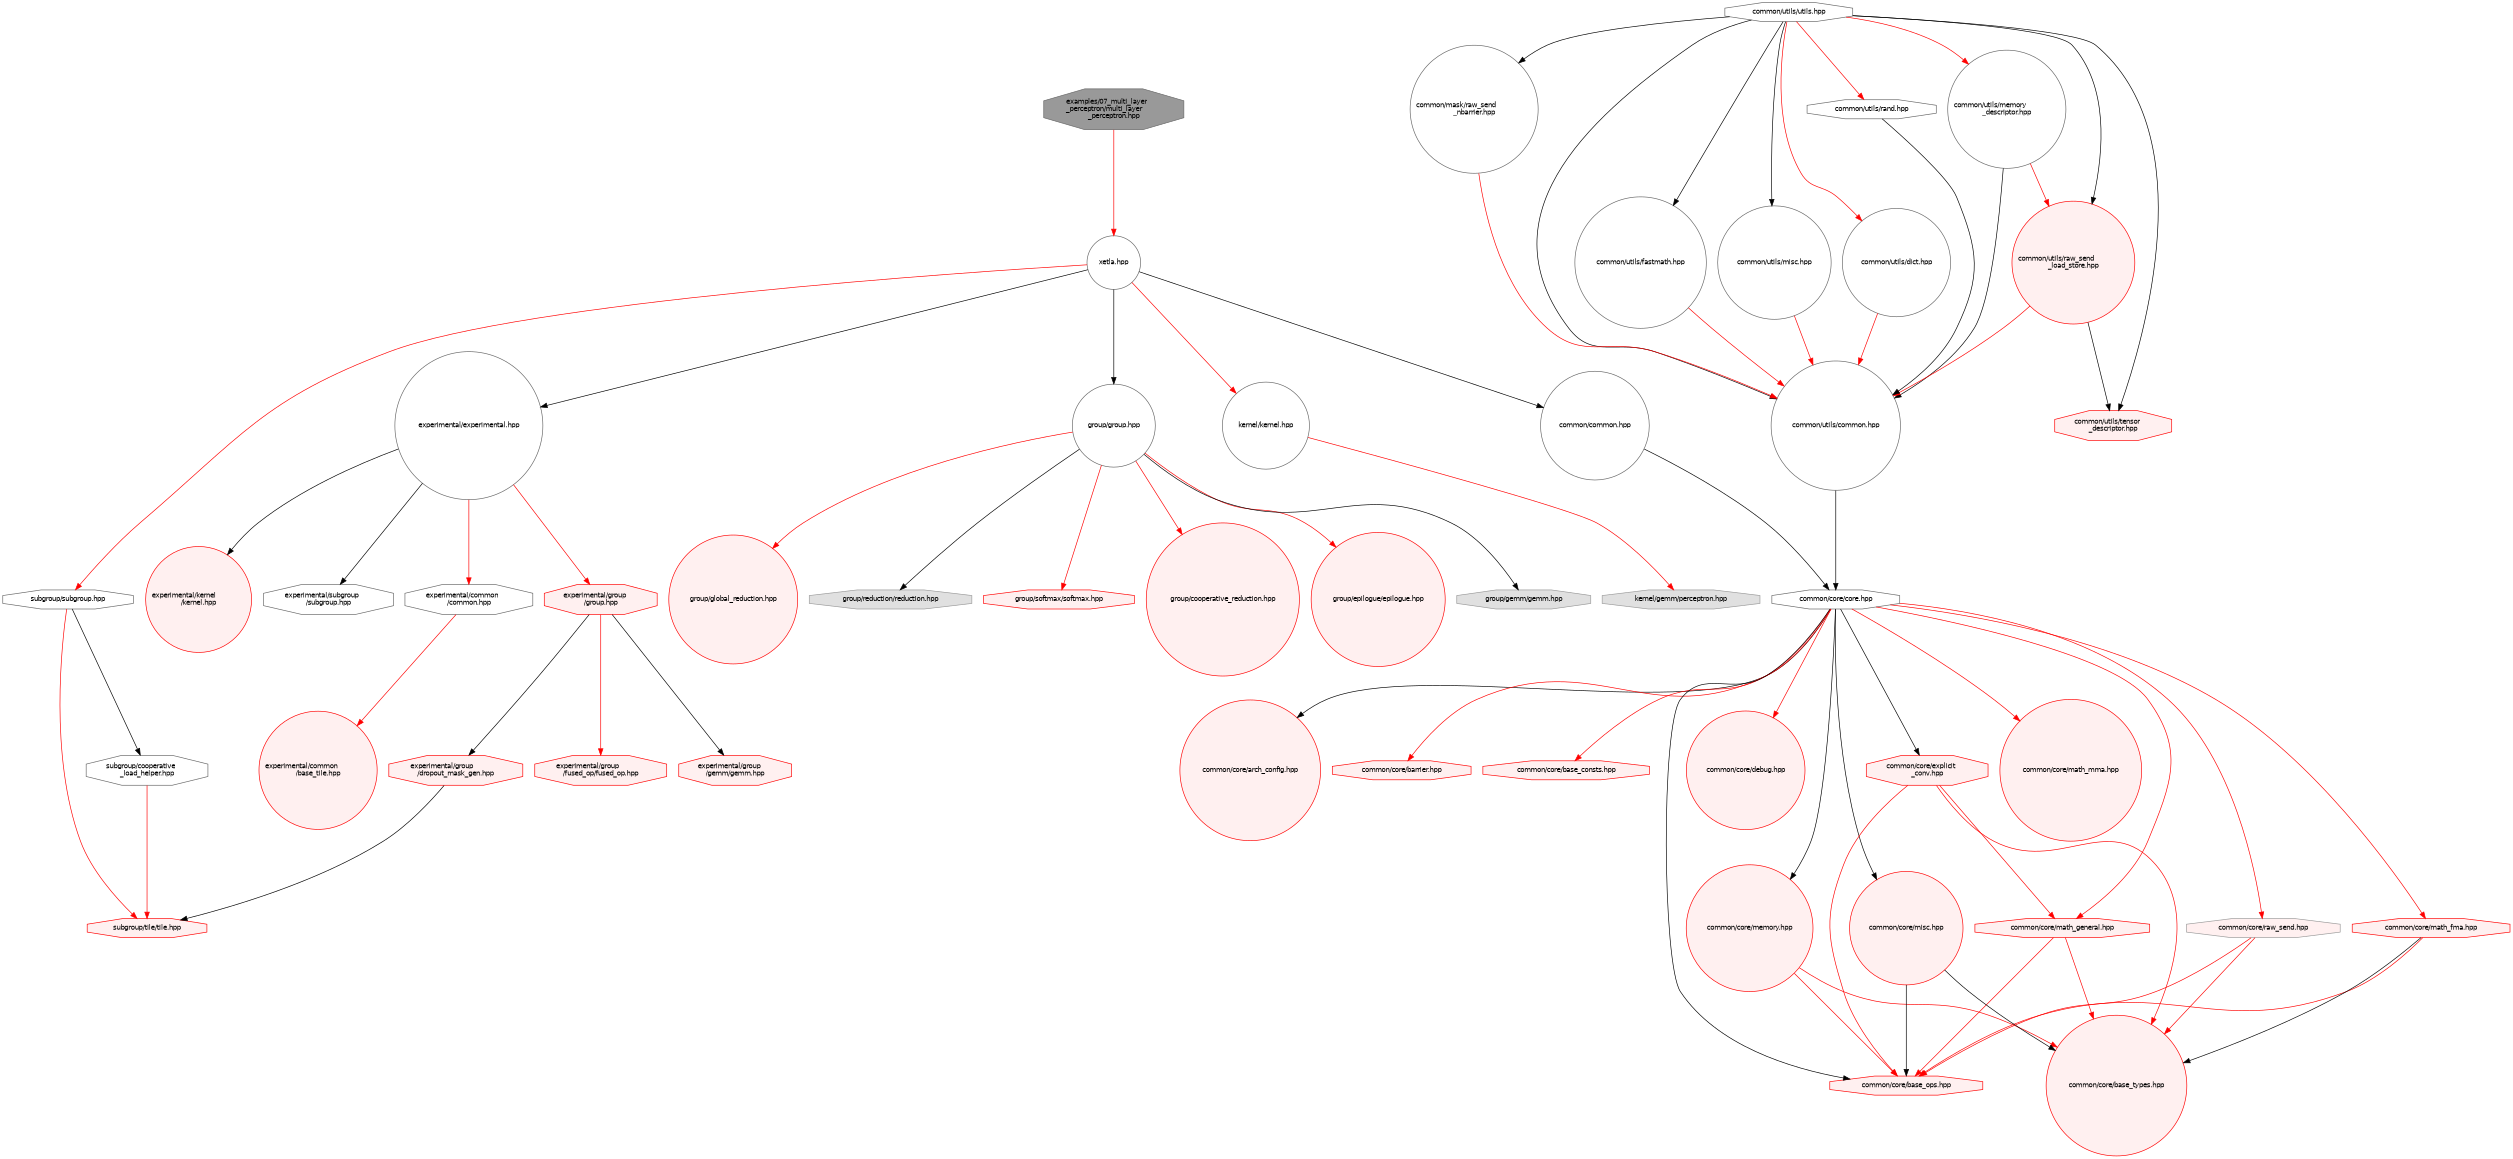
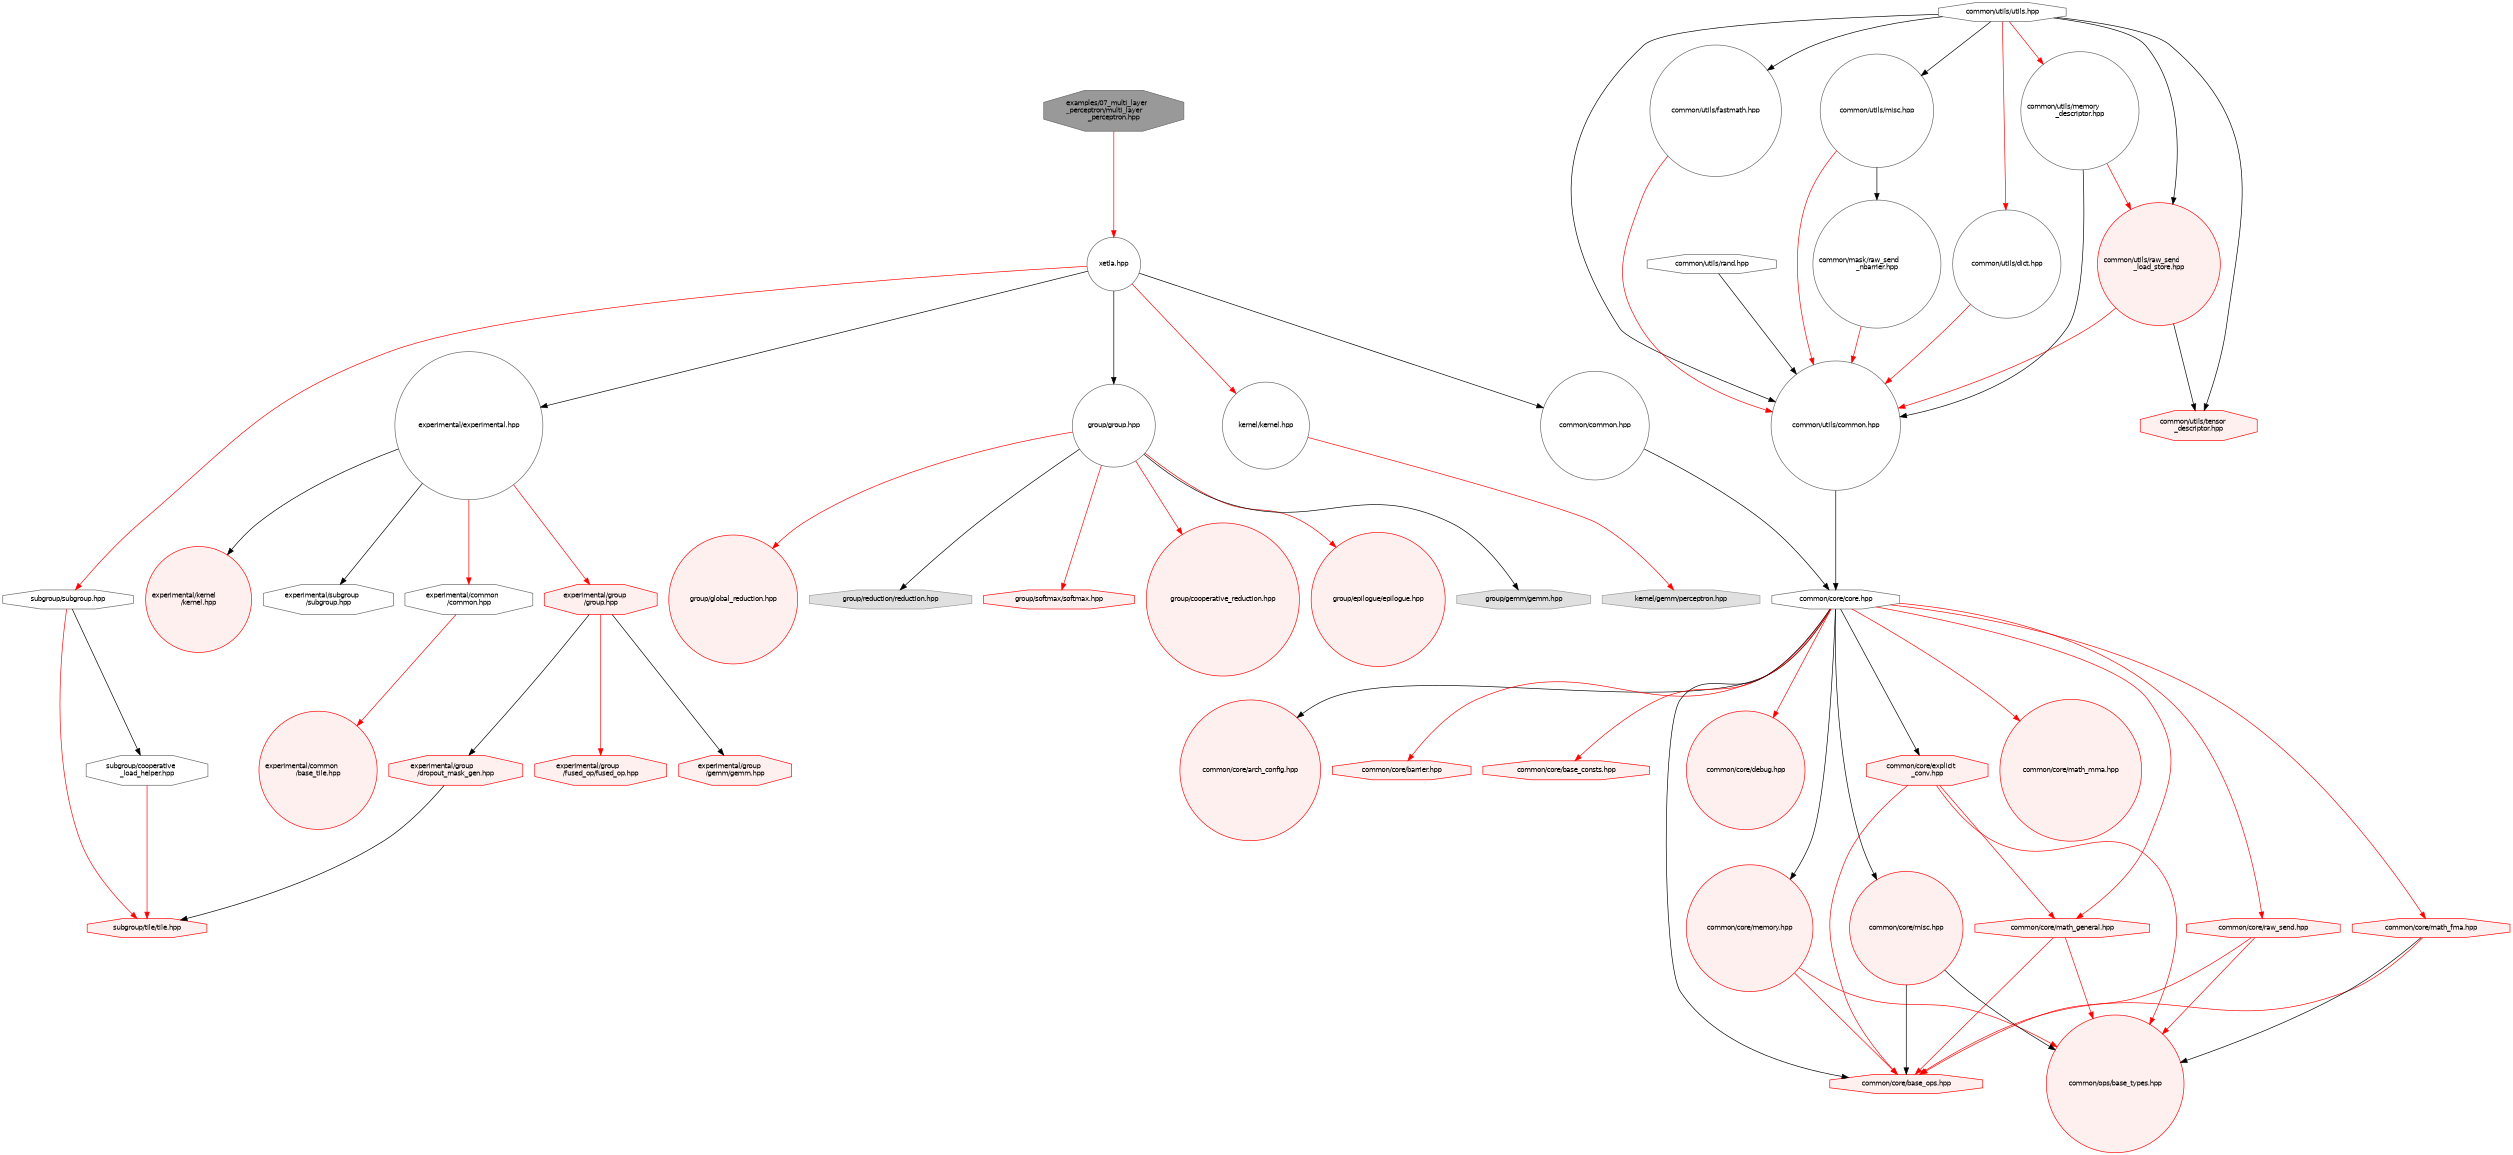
edge "common/utils/utils.hpp" -> "common/mask/raw_send _nbarrier.hpp": now "common/utils/misc.hpp" -> "common/mask/raw_send _nbarrier.hpp"
edge "common/utils/utils.hpp" -> "common/utils/rand.hpp": removed
node "common/core/raw_send.hpp": color grey60 -> red
node "common/core/base_types.hpp": label "common/core/base_types.hpp" -> "common/ops/base_types.hpp"
